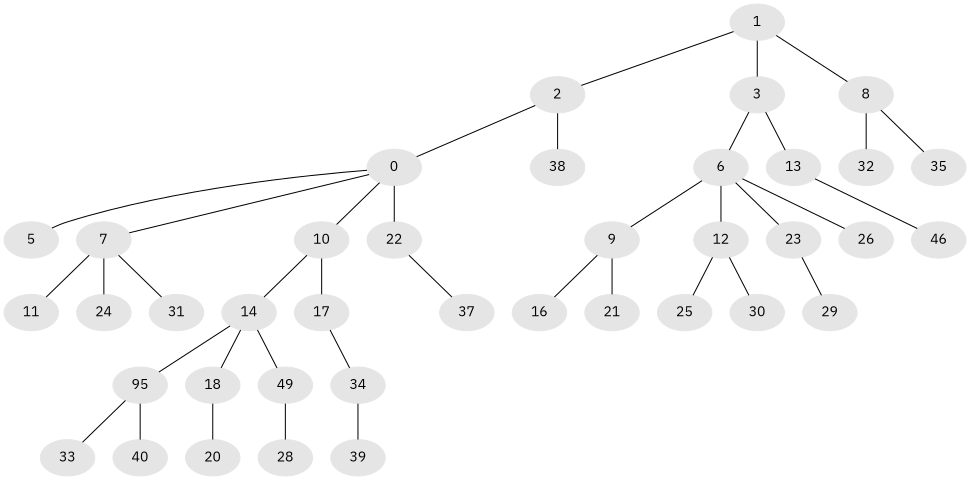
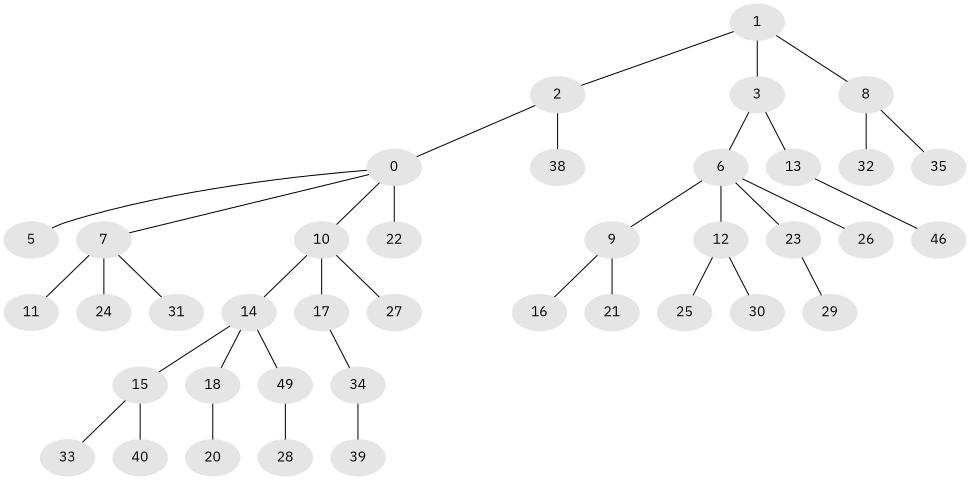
node "27": added
node "37": removed
node "95": label "95" -> "15"
